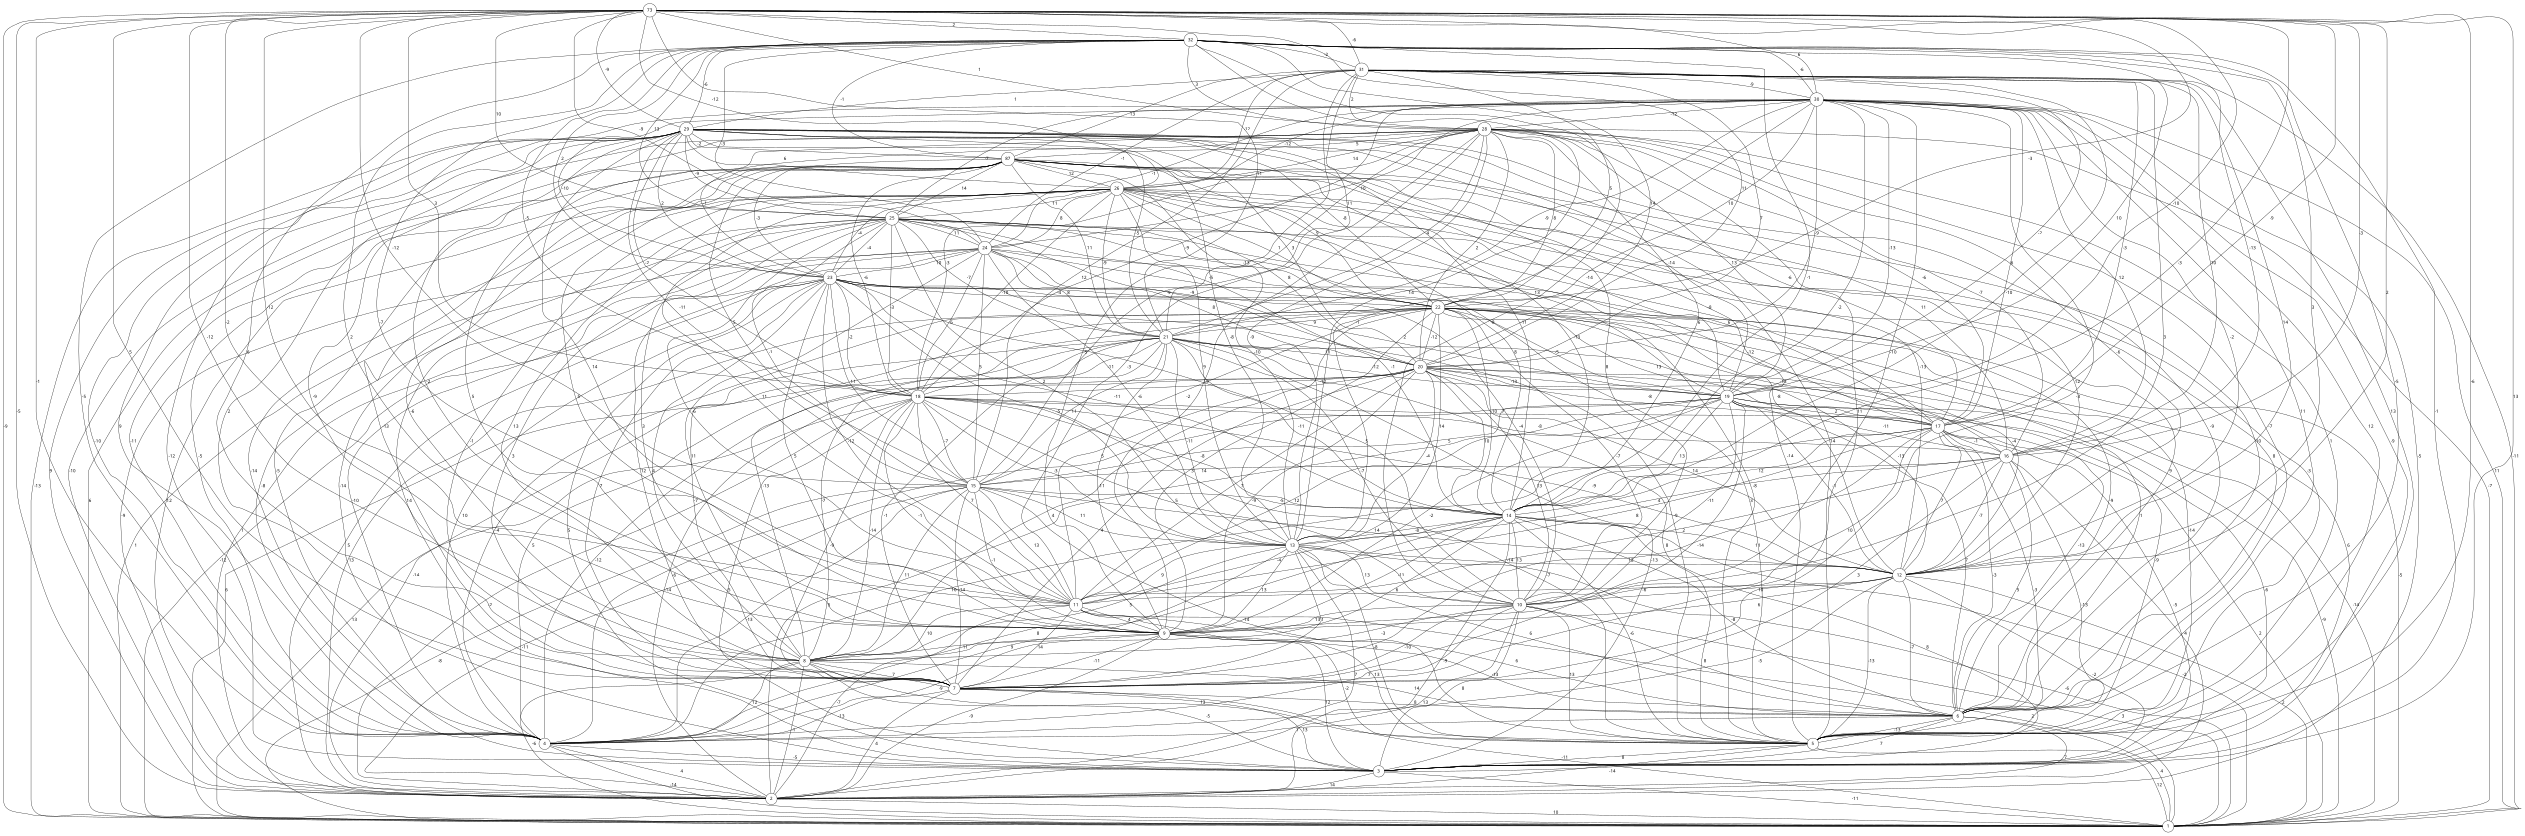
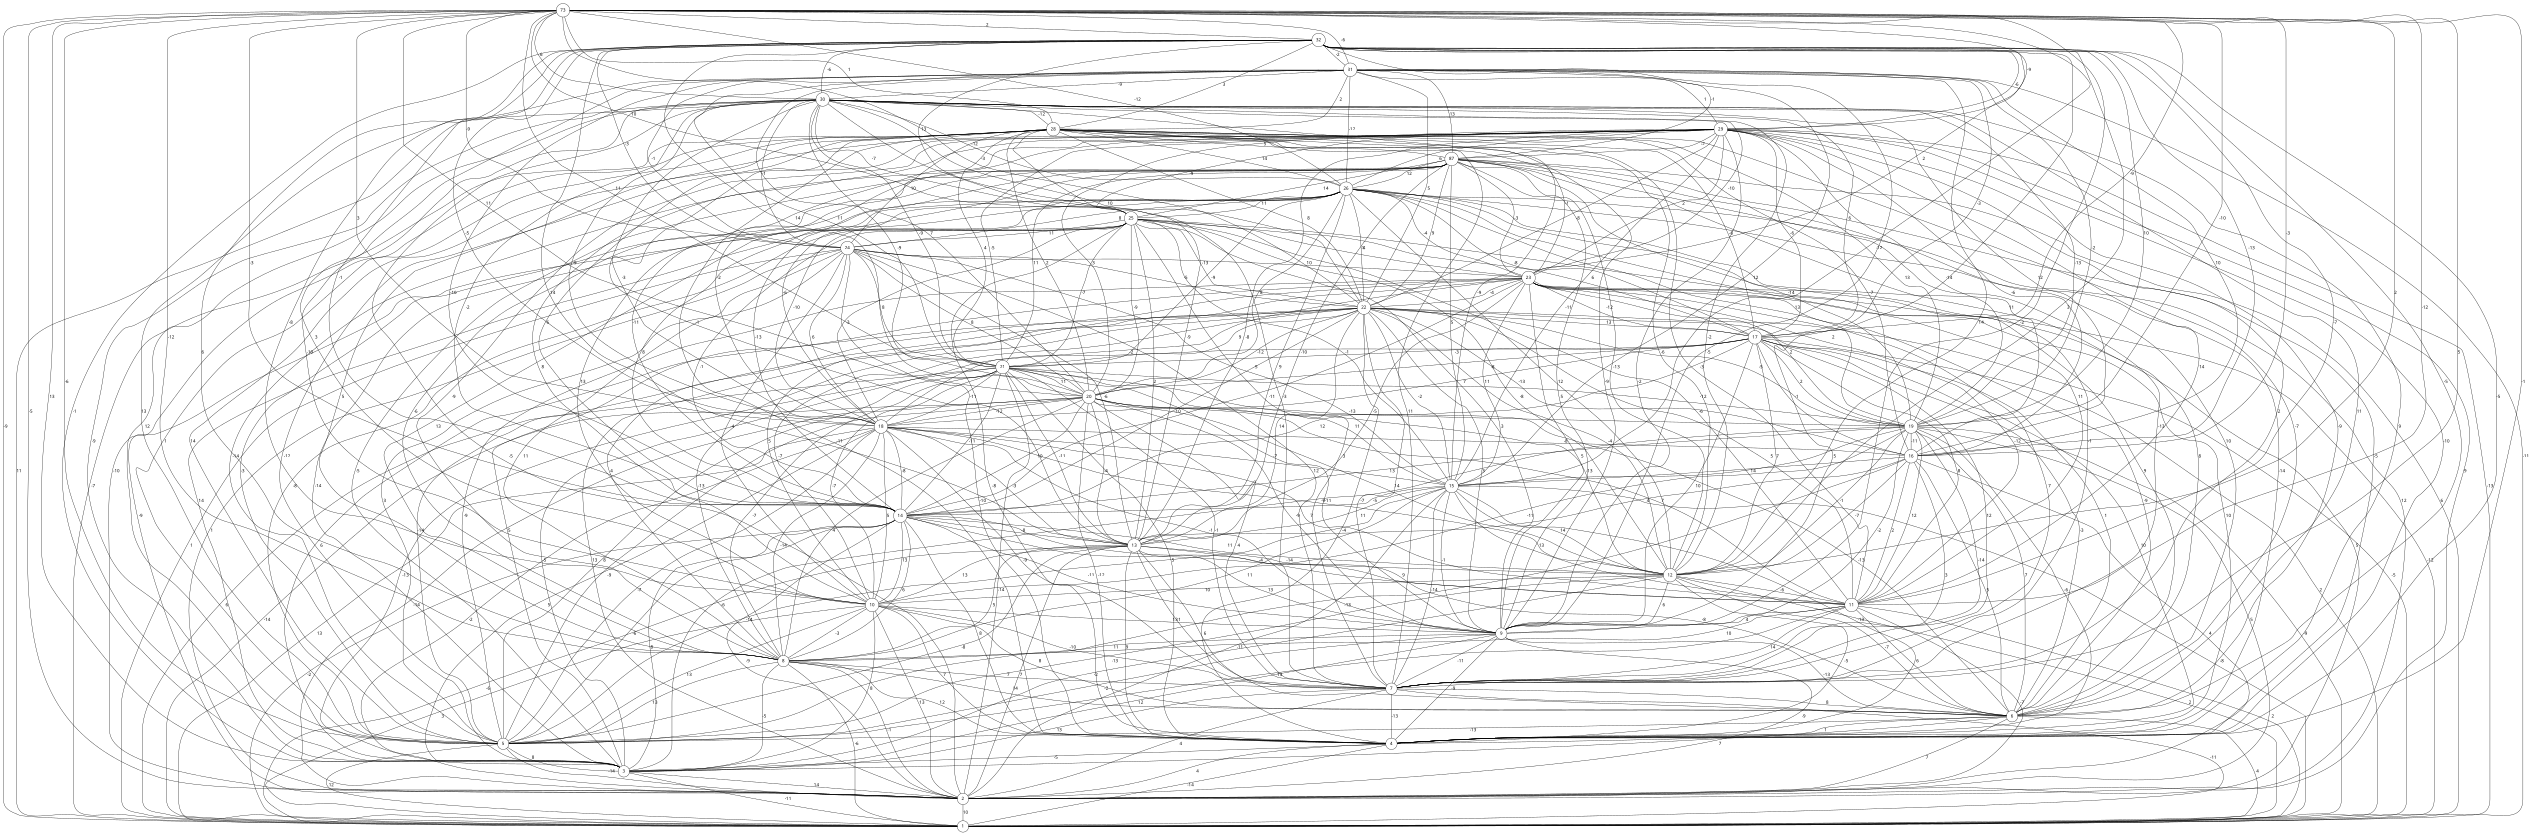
edge "29" -- "16": added, label "-6"
edge "20" -- "10": now "87" -- "10"
edge "17" -- "5": now "17" -- "21"
